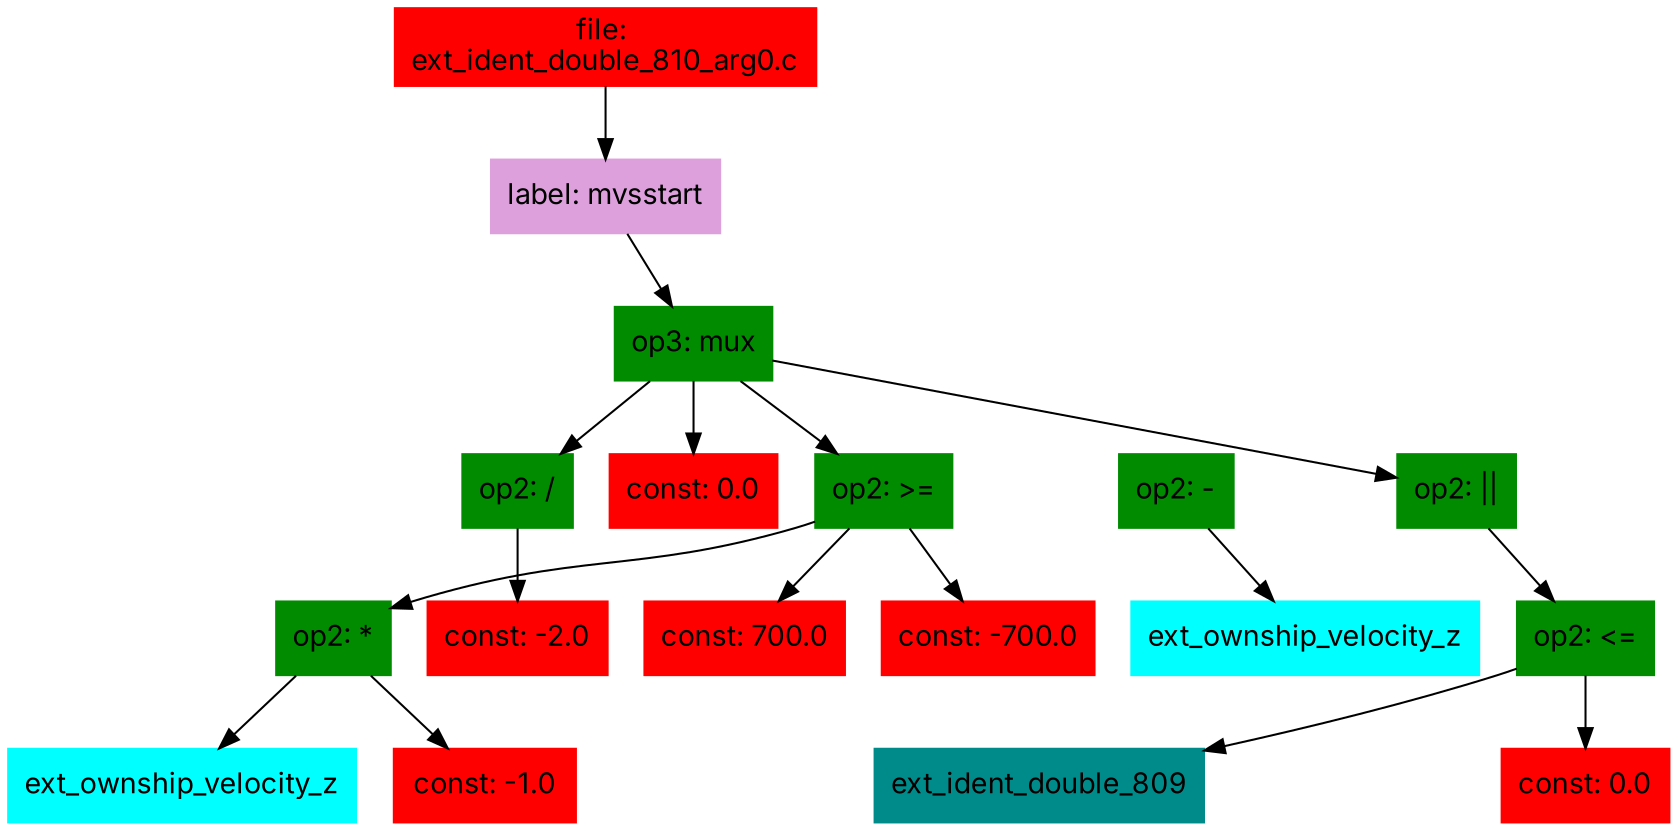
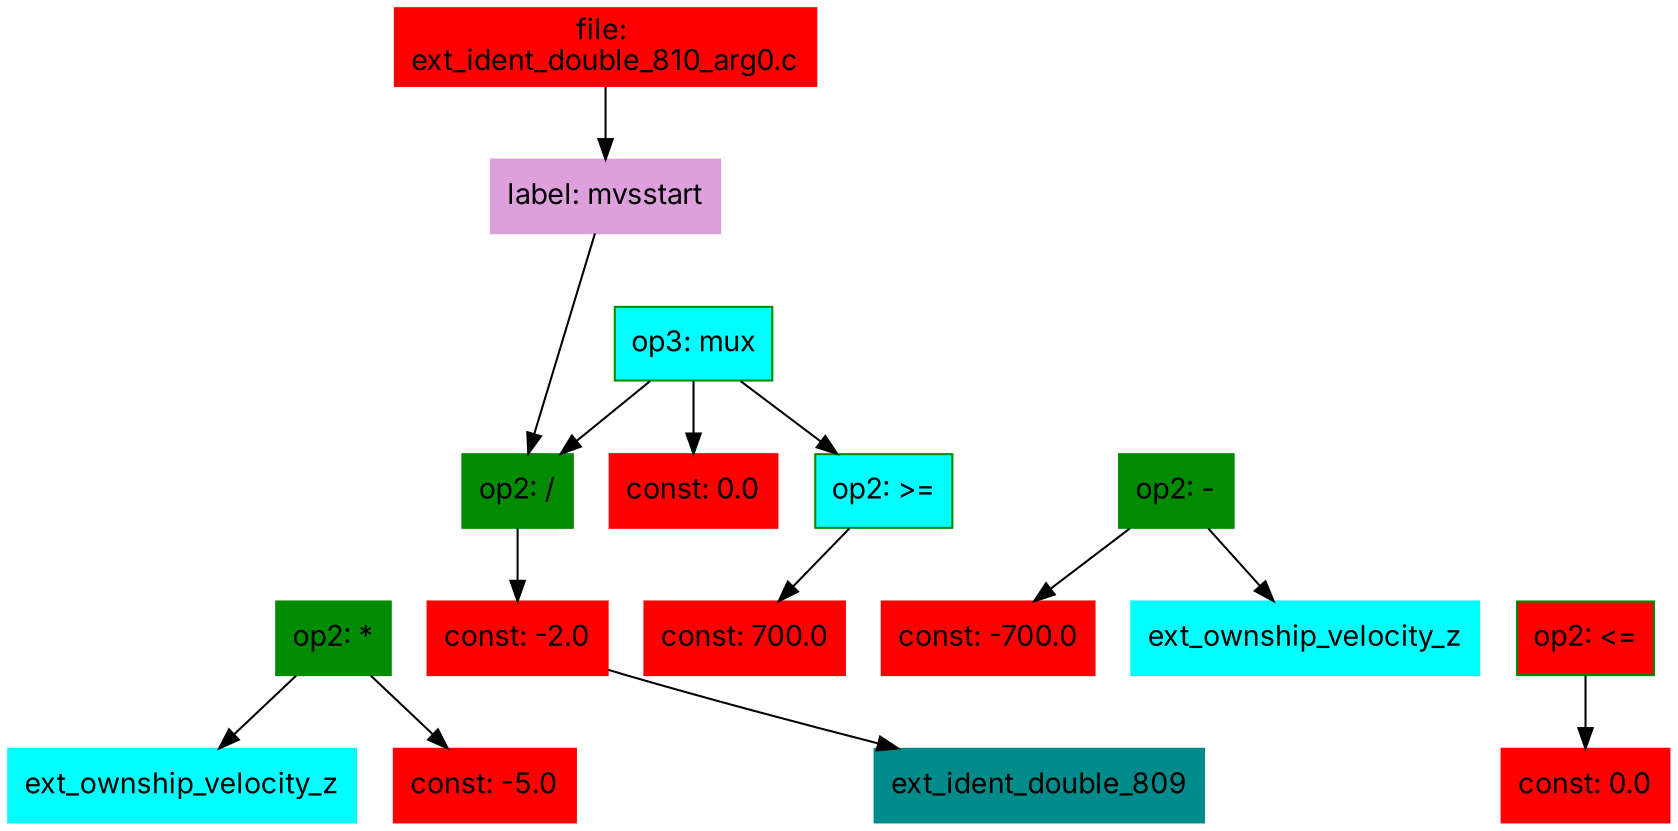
edge "label: mvsstart" -> "op3: mux": now "label: mvsstart" -> "op2: /"
node "op3: mux": fillcolor green4 -> cyan1
node "op2: >=": fillcolor green4 -> cyan1
node "op2: ||": removed
edge "op2: >=" -> "const: -700.0": now "op2: -" -> "const: -700.0"
edge "op2: >=" -> "op2: *": removed
node "op2: <=": fillcolor green4 -> red1
edge "op2: <=" -> "ext_ident_double_809": now "const: -2.0" -> "ext_ident_double_809"
node "const: -1.0": label "const: -1.0" -> "const: -5.0"
